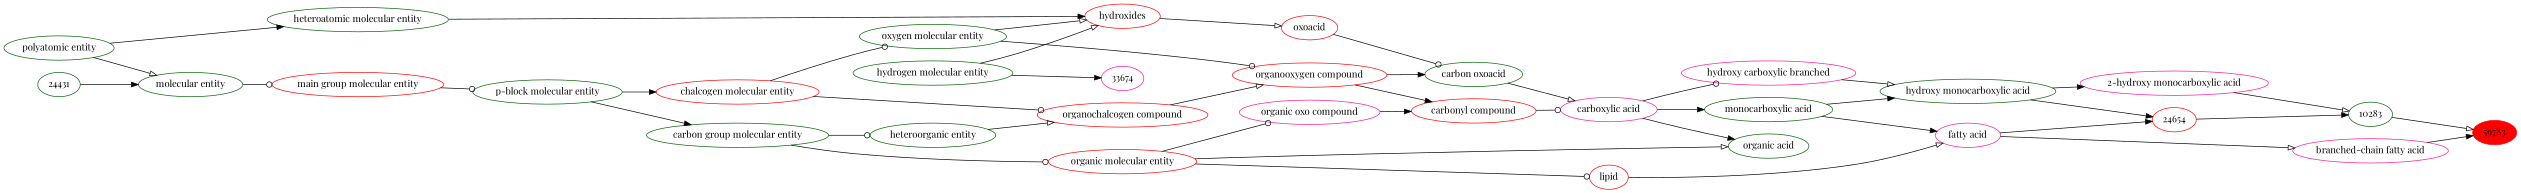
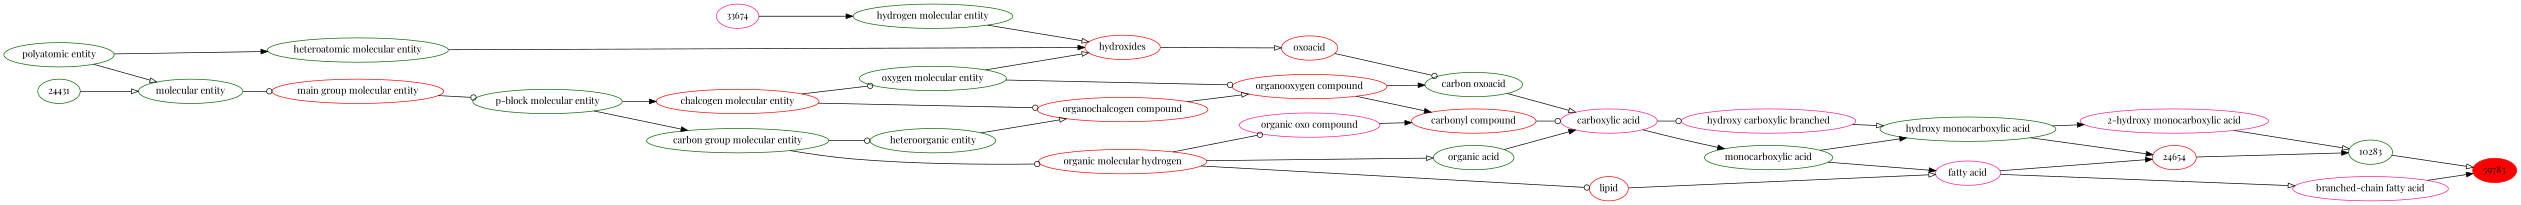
edge "hydrogen molecular entity" -> "33674": reversed
edge "24431" -> "molecular entity": arrowhead normal -> onormal
edge "carboxylic acid" -> "organic acid": reversed
node "organic molecular entity": label "organic molecular entity" -> "organic molecular hydrogen"
